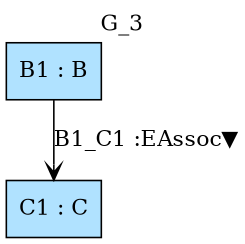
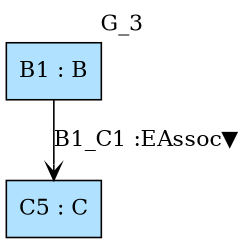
node "C1 : C": label "C1 : C" -> "C5 : C"
